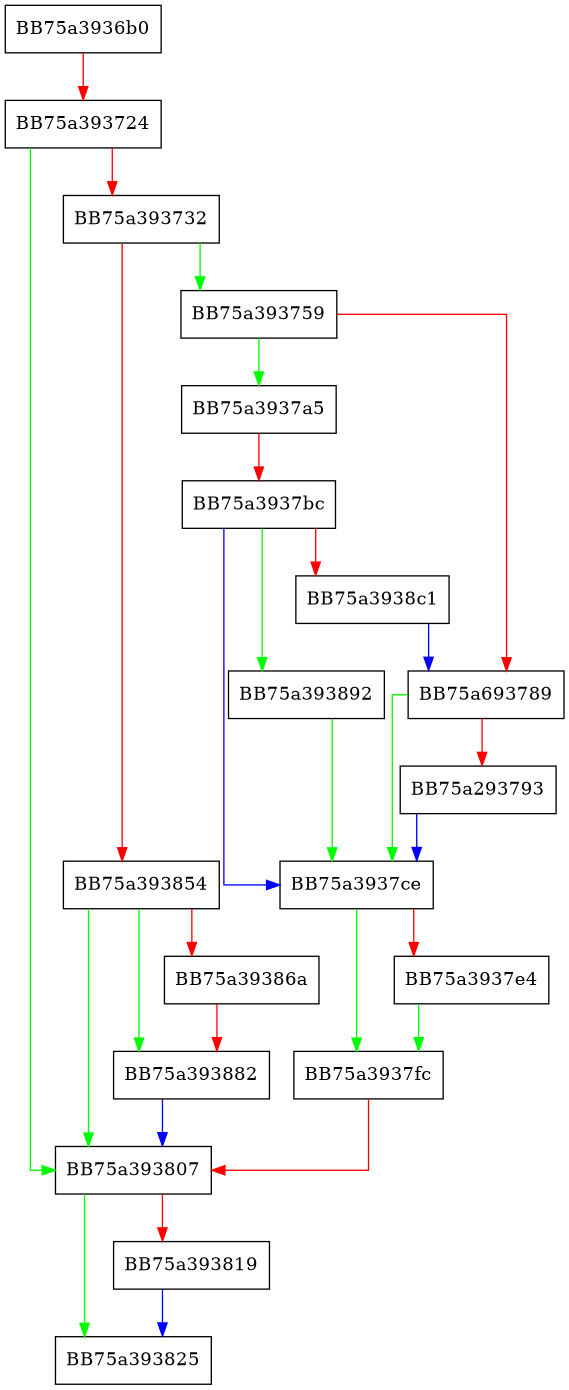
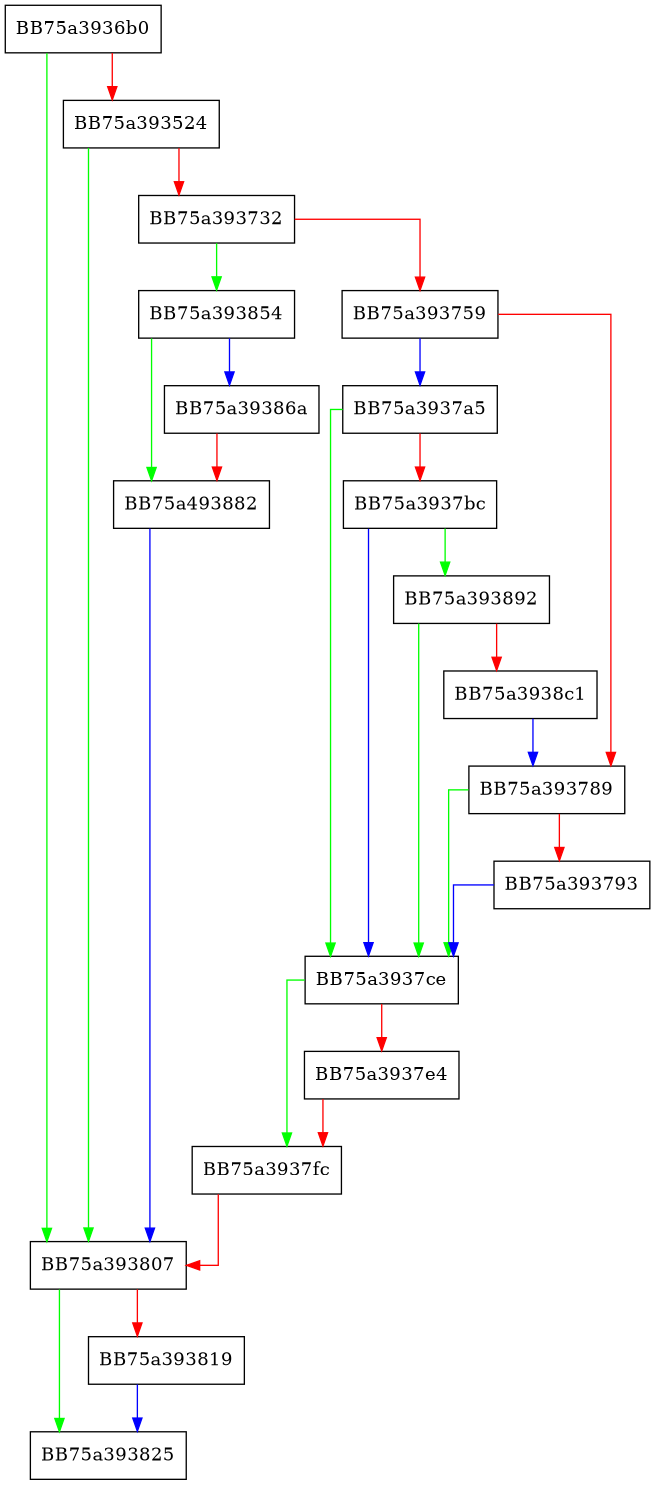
node "BB75a393724": label "BB75a393724" -> "BB75a393524"
edge "BB75a393732" -> "BB75a393759": color green -> red
edge "BB75a393759" -> "BB75a3937a5": color green -> blue
edge "BB75a3937bc" -> "BB75a3938c1": now "BB75a393892" -> "BB75a3938c1"
edge "BB75a393732" -> "BB75a393854": color red -> green
edge "BB75a3937a5" -> "BB75a3937ce": added
node "BB75a693789": label "BB75a693789" -> "BB75a393789"
node "BB75a293793": label "BB75a293793" -> "BB75a393793"
edge "BB75a393854" -> "BB75a39386a": color red -> blue
edge "BB75a393854" -> "BB75a393807": now "BB75a3936b0" -> "BB75a393807"
edge "BB75a3937e4" -> "BB75a3937fc": color green -> red
node "BB75a393882": label "BB75a393882" -> "BB75a493882"
